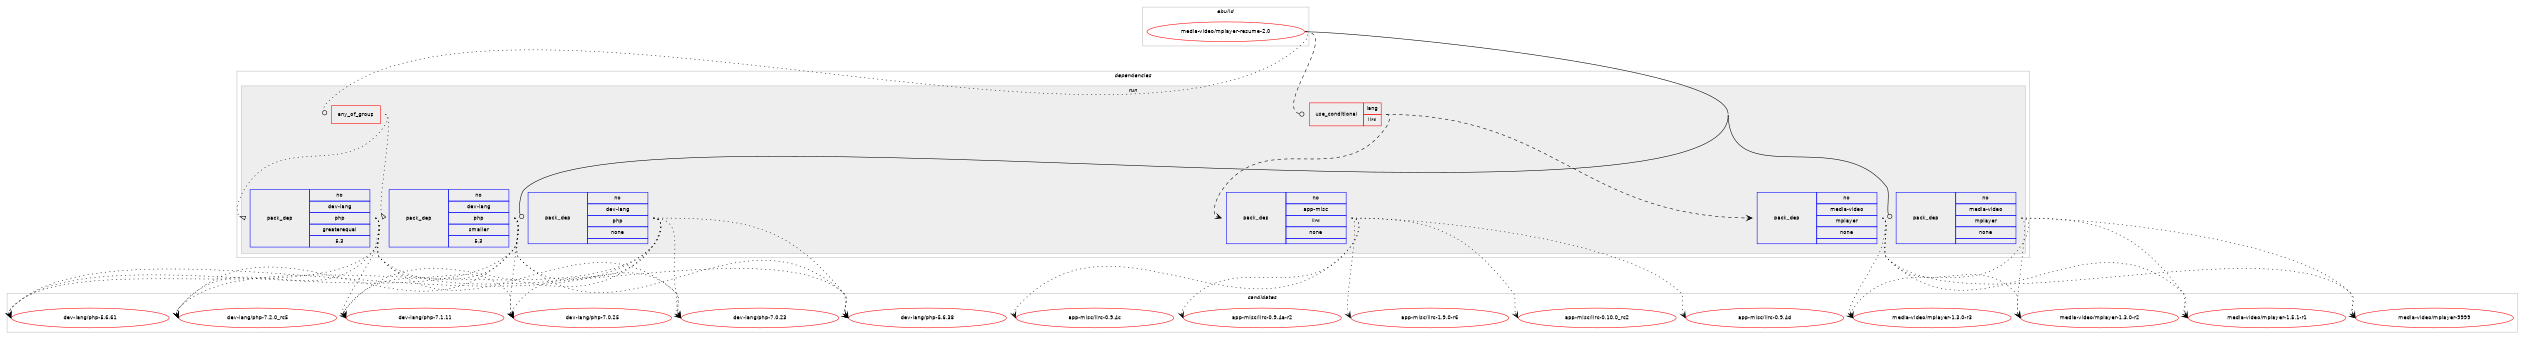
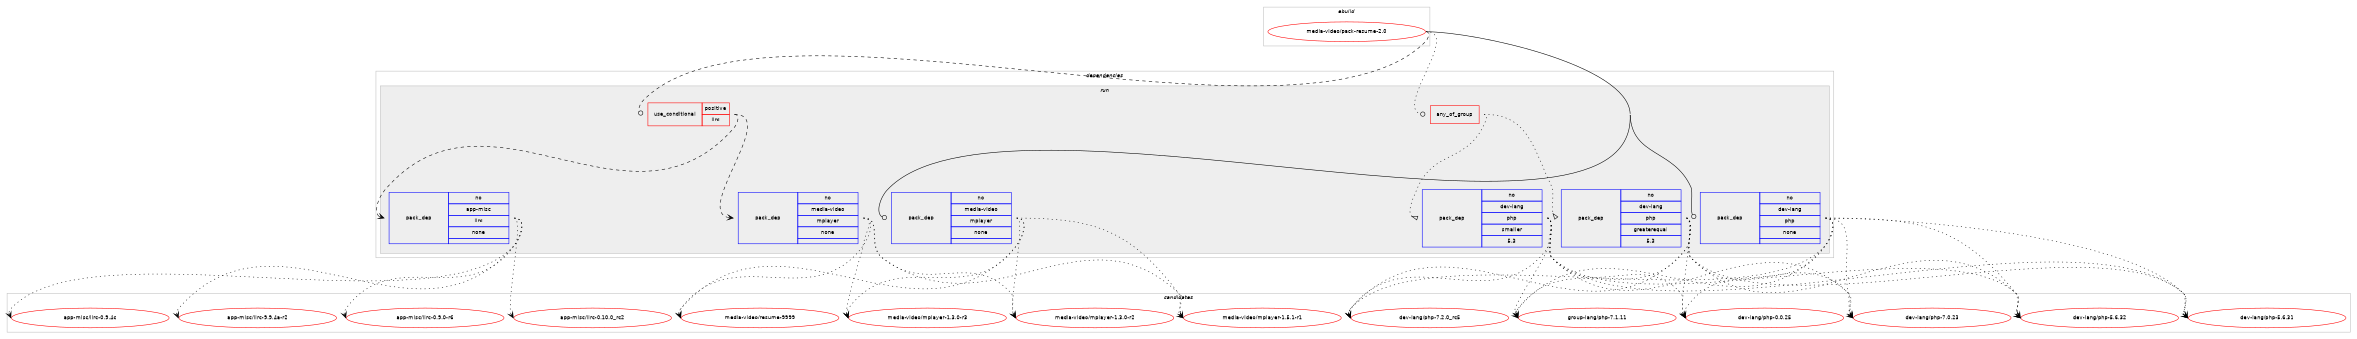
node "media-video/mplayer-resume-2.0": label "media-video/mplayer-resume-2.0" -> "media-video/pack-resume-2.0"
node "use_conditional": text "lang" -> "positive"
node "dev-lang/php-5.6.61": label "dev-lang/php-5.6.61" -> "dev-lang/php-5.6.31"
node "dev-lang/php-7.1.11": label "dev-lang/php-7.1.11" -> "group-lang/php-7.1.11"
node "dev-lang/php-7.0.25": label "dev-lang/php-7.0.25" -> "dev-lang/php-0.0.25"
node "dev-lang/php-5.6.38": label "dev-lang/php-5.6.38" -> "dev-lang/php-5.6.32"
node "app-misc/lirc-0.9.4a-r2": label "app-misc/lirc-0.9.4a-r2" -> "app-misc/lirc-9.9.4a-r2"
node "app-misc/lirc-1.9.0-r6": label "app-misc/lirc-1.9.0-r6" -> "app-misc/lirc-0.9.0-r6"
node "app-misc/lirc-0.9.4d": removed
node "media-video/mplayer-9999": label "media-video/mplayer-9999" -> "media-video/resume-9999"
